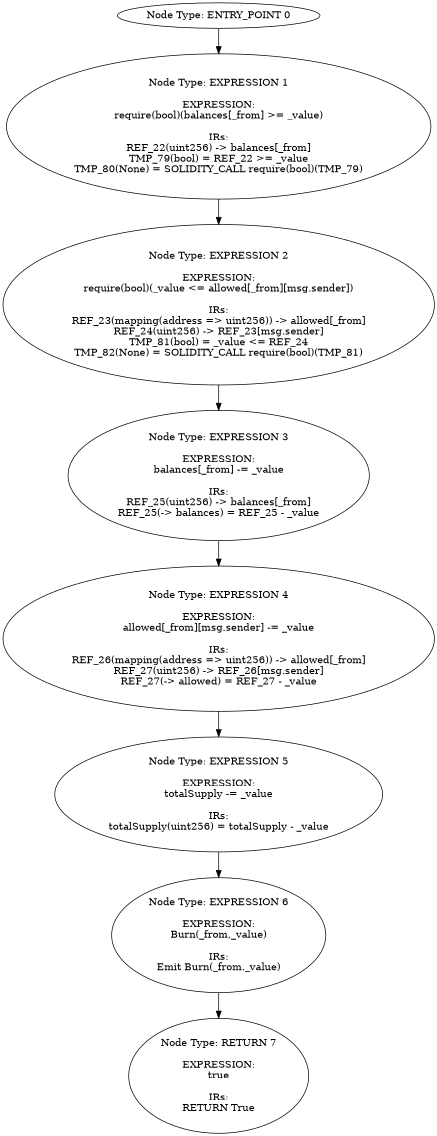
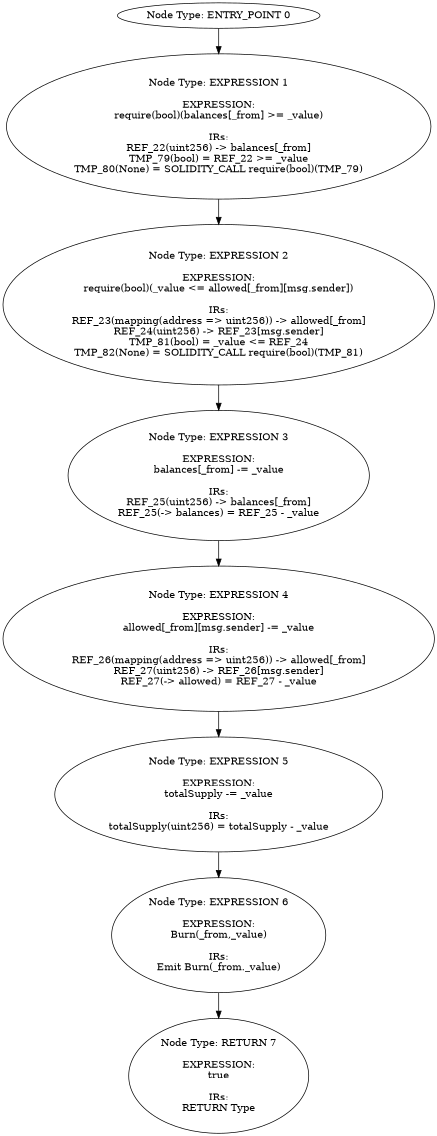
node "Node Type: RETURN 7 EXPRESSION: true IRs: RETURN True": label "Node Type: RETURN 7 EXPRESSION: true IRs: RETURN True" -> "Node Type: RETURN 7 EXPRESSION: true IRs: RETURN Type"
